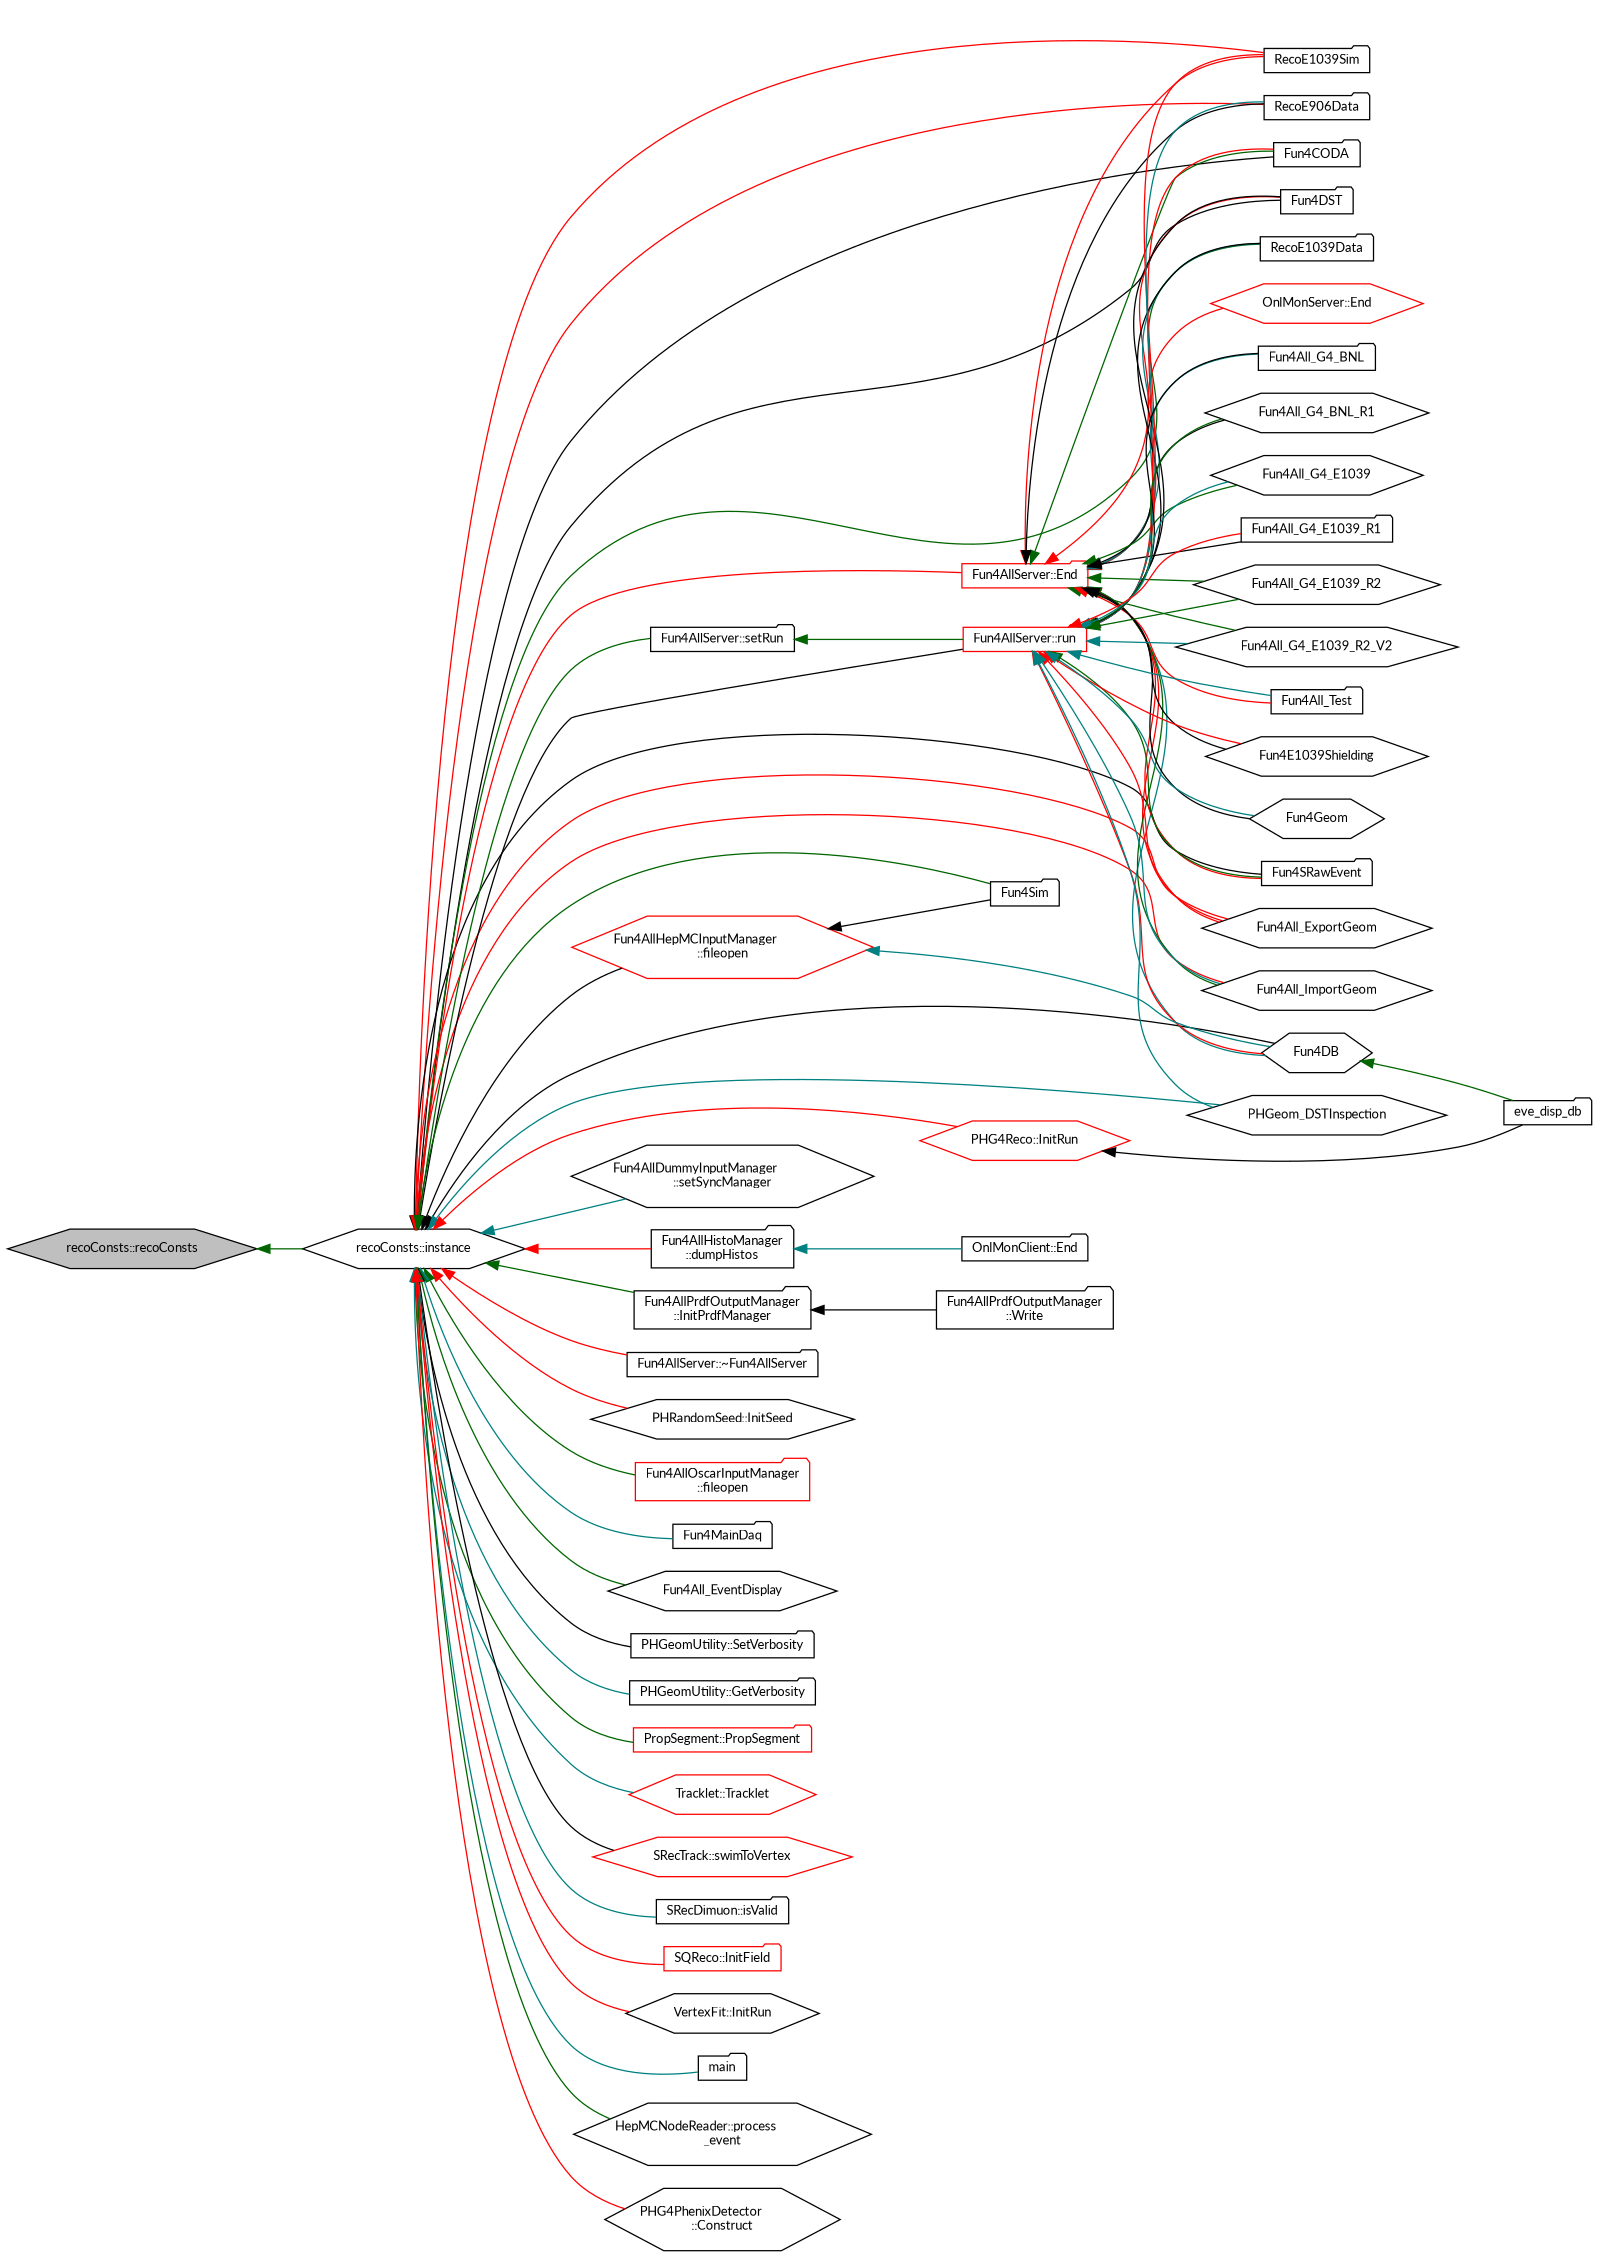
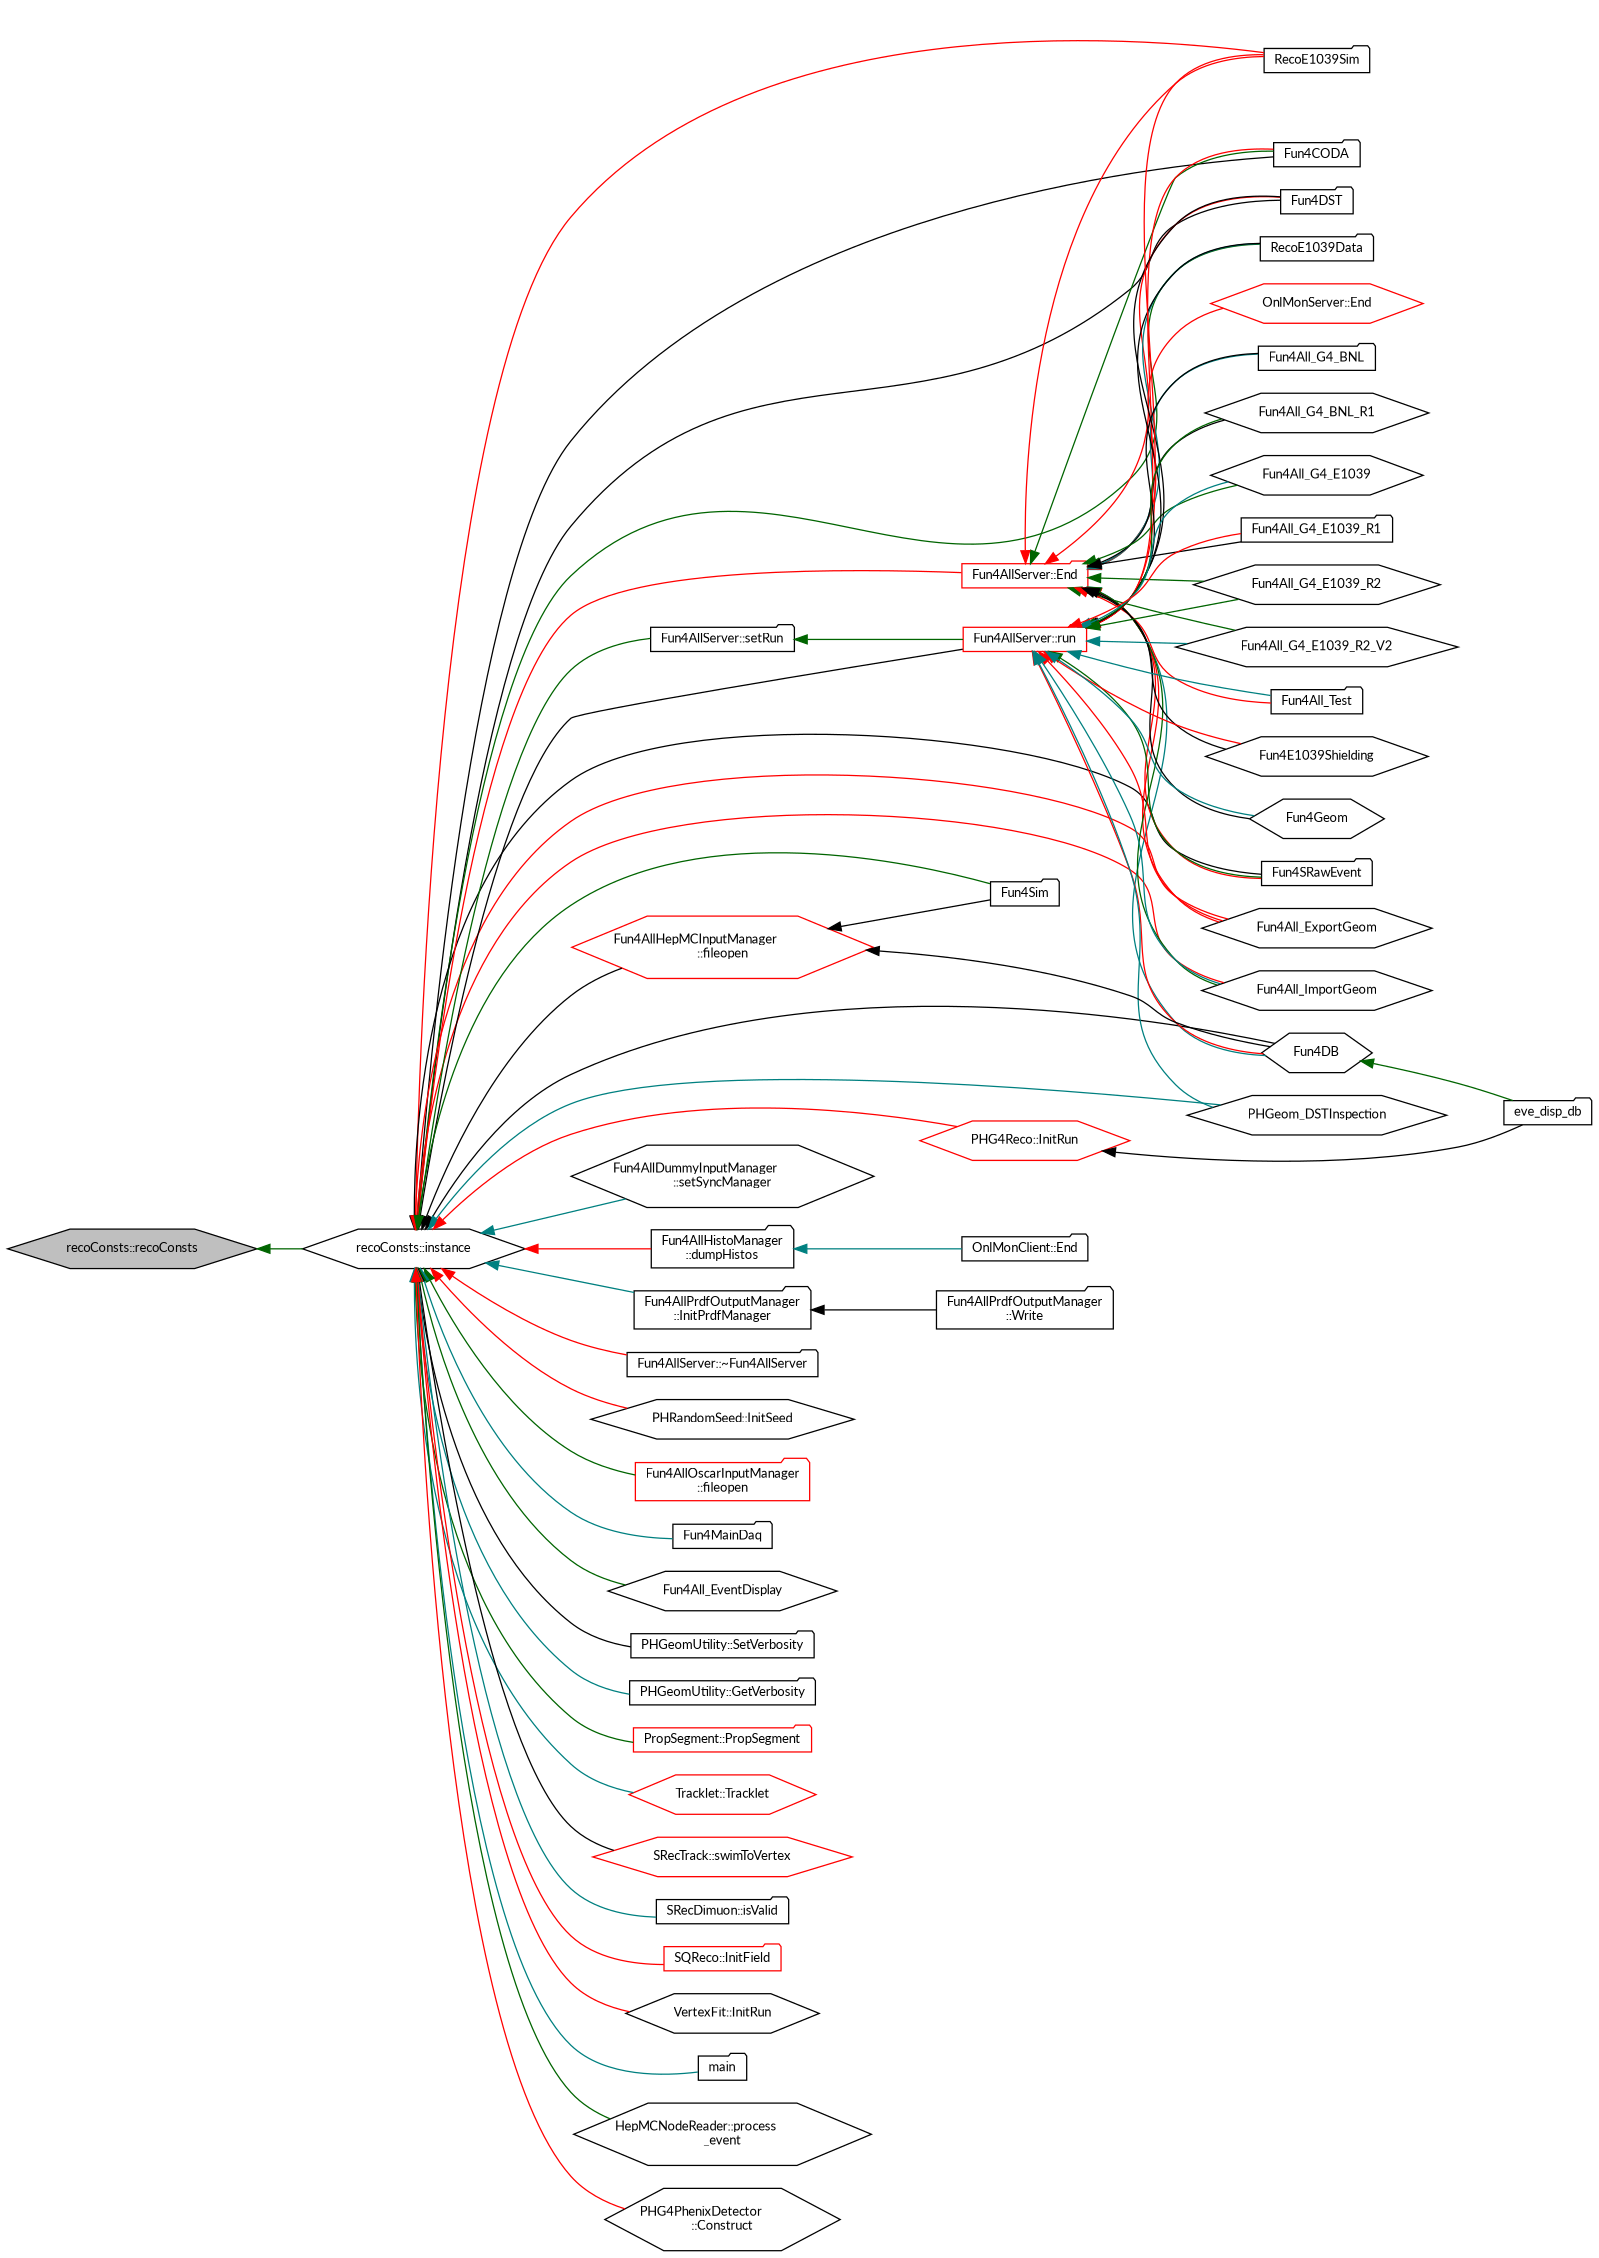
node "RecoE906Data": removed
edge "Fun4DB" -> "Fun4AllHepMCInputManager ::fileopen": color teal -> black
edge "Fun4AllPrdfOutputManager ::InitPrdfManager" -> "recoConsts::instance": color darkgreen -> teal
